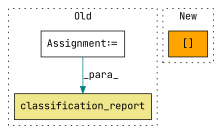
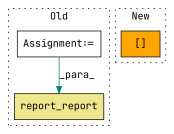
node "classification_report": label "classification_report" -> "report_report"
